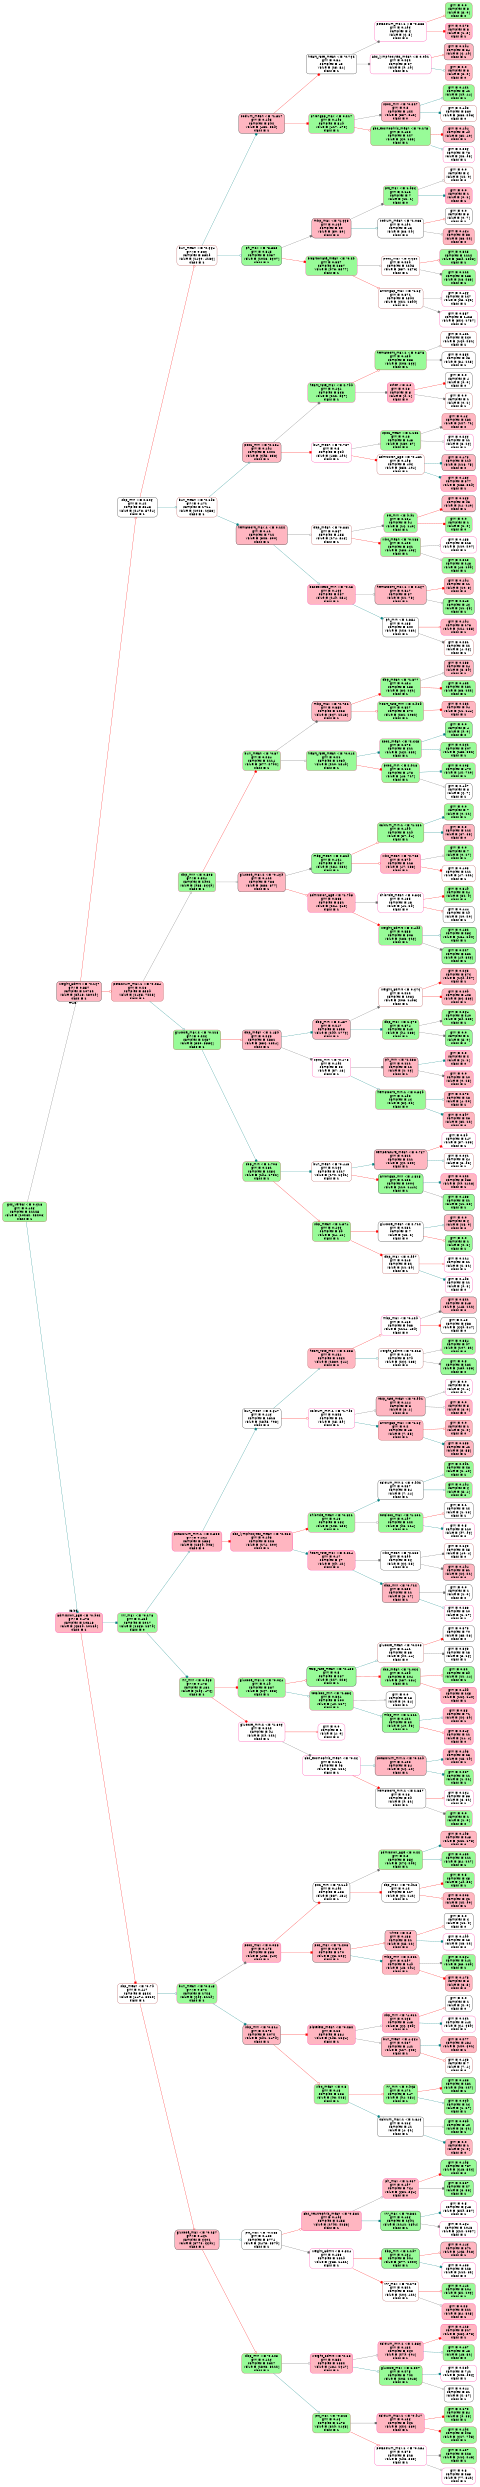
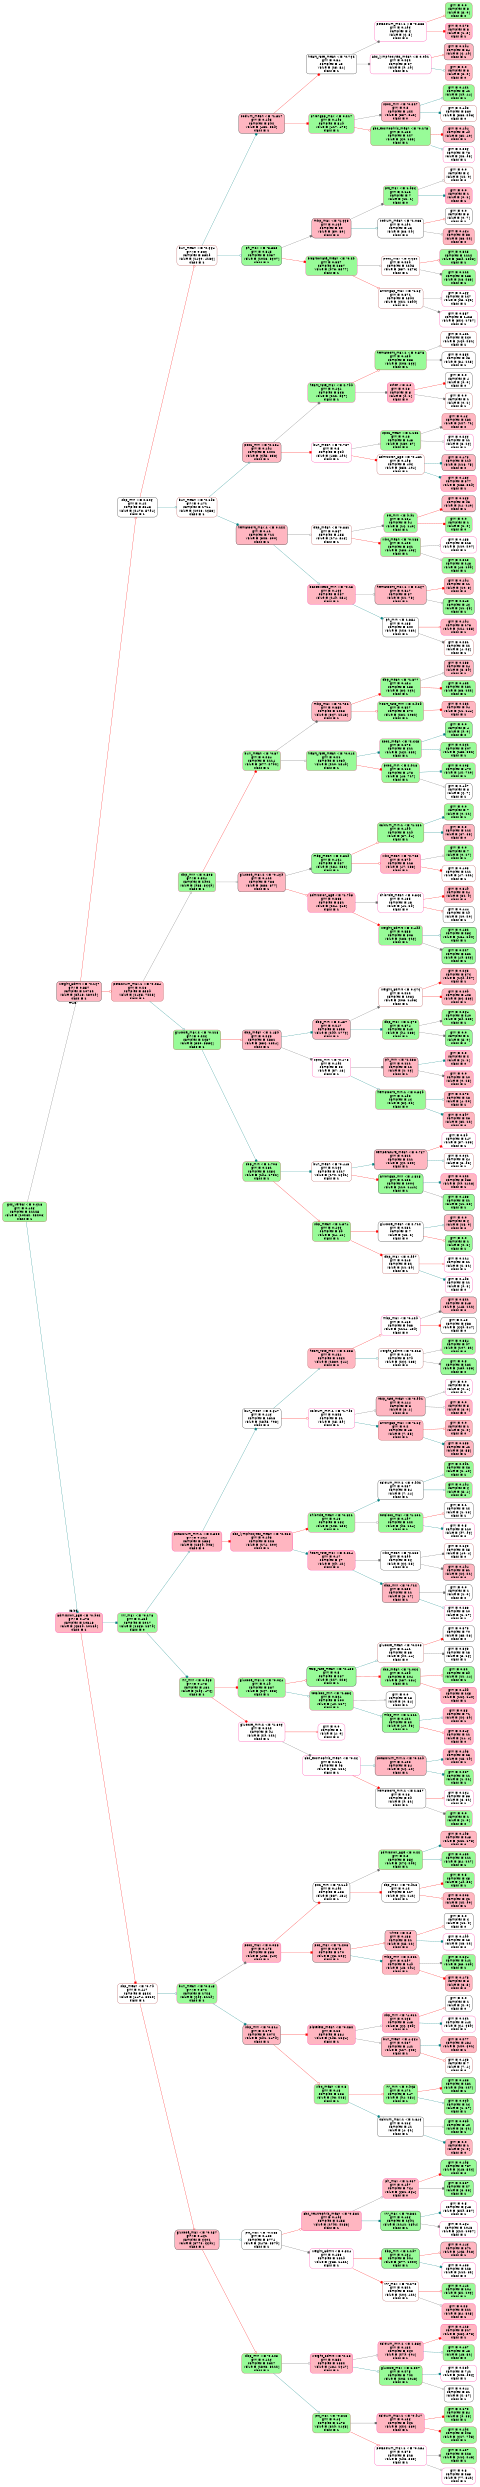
node "gini = 0.349 samples = 24 value = [31, 9] class = 0": fillcolor palegreen -> lightpink
